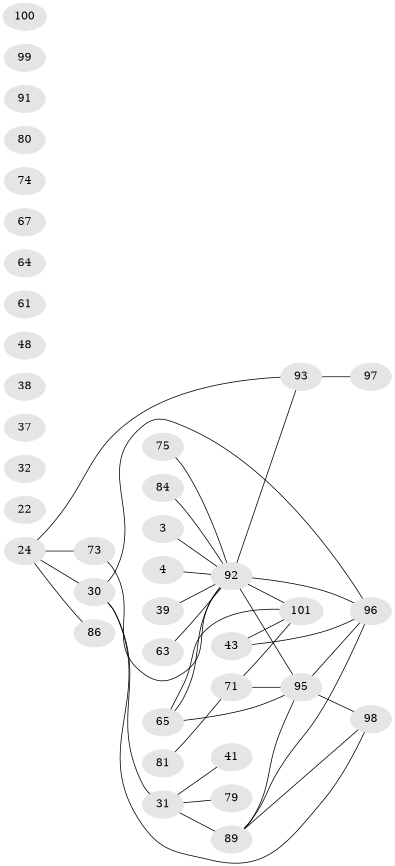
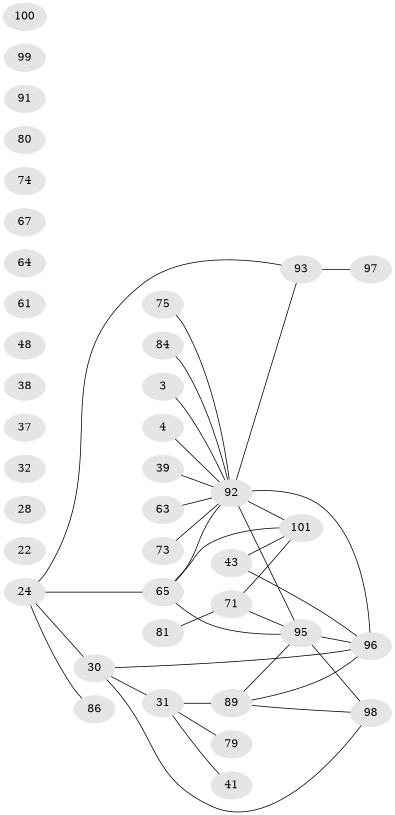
node "28": added
edge "24" -- "73": now "24" -- "65"
